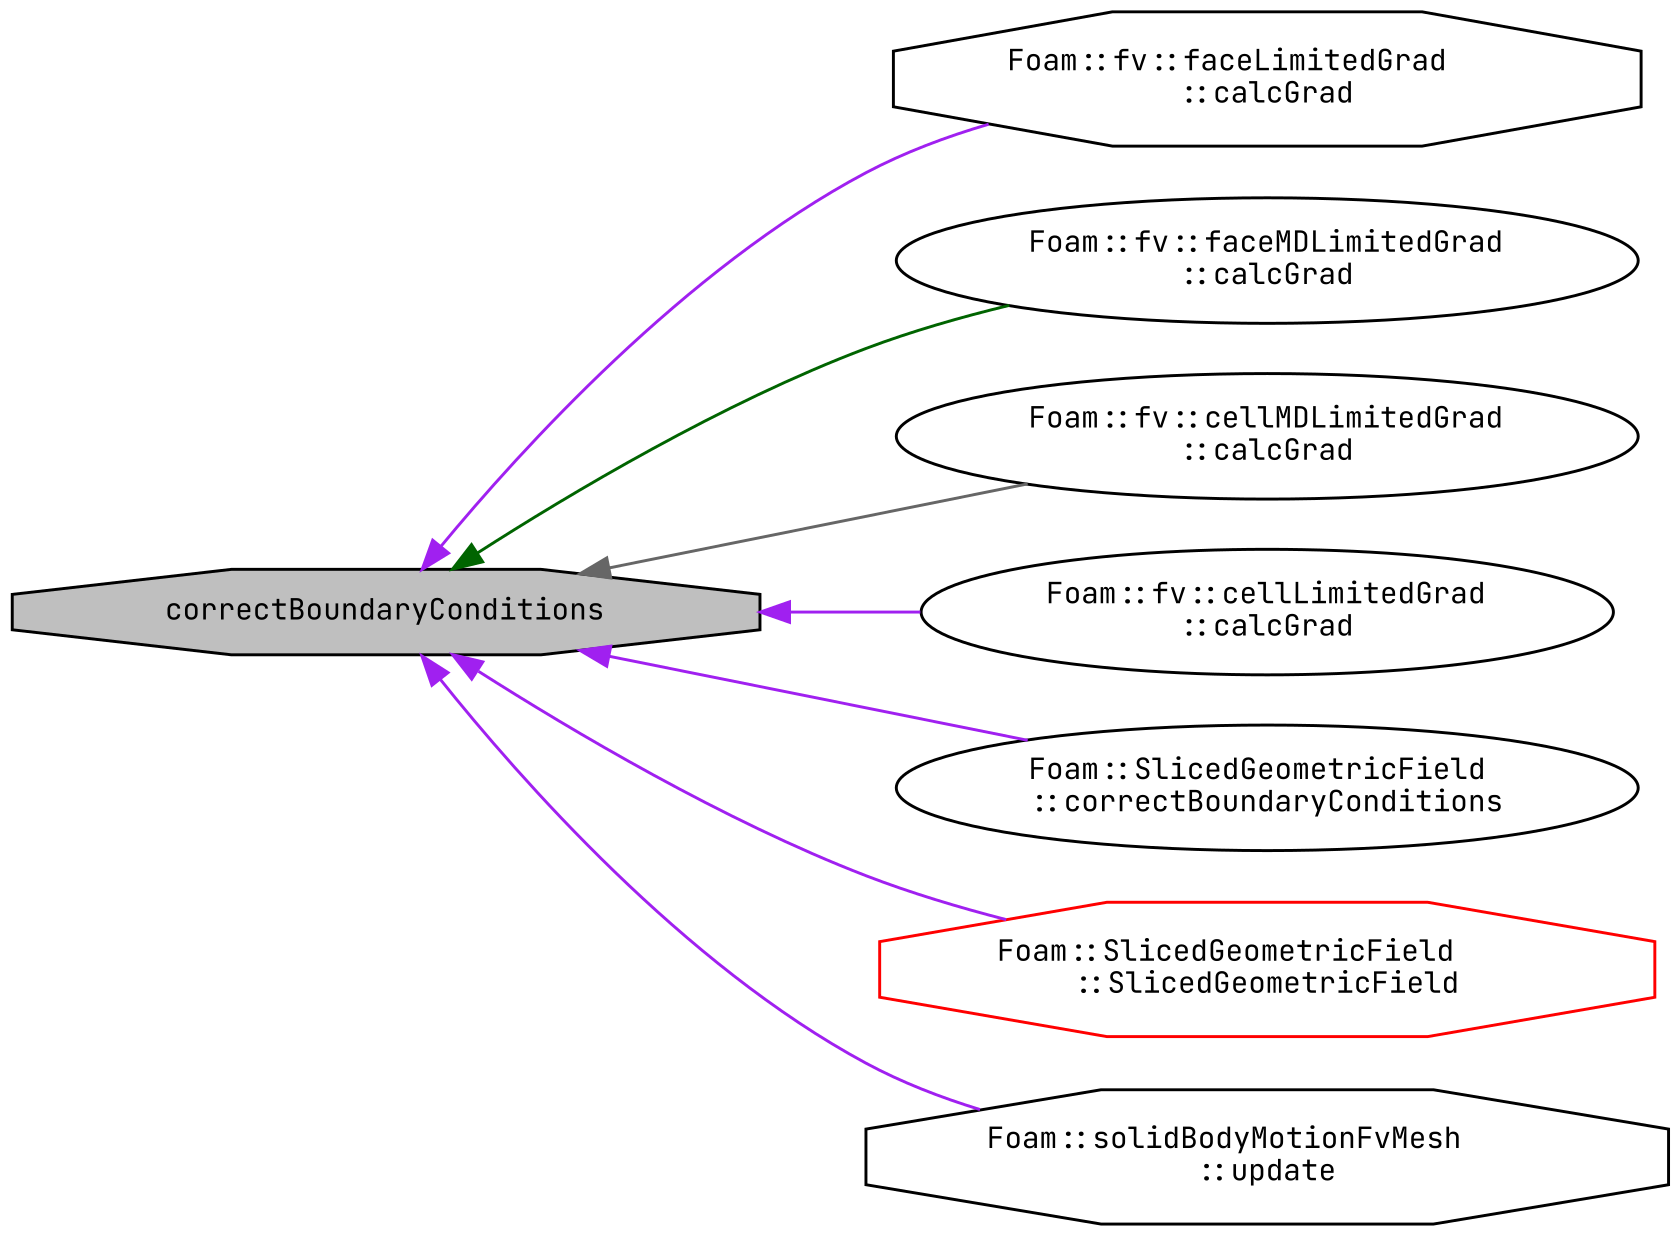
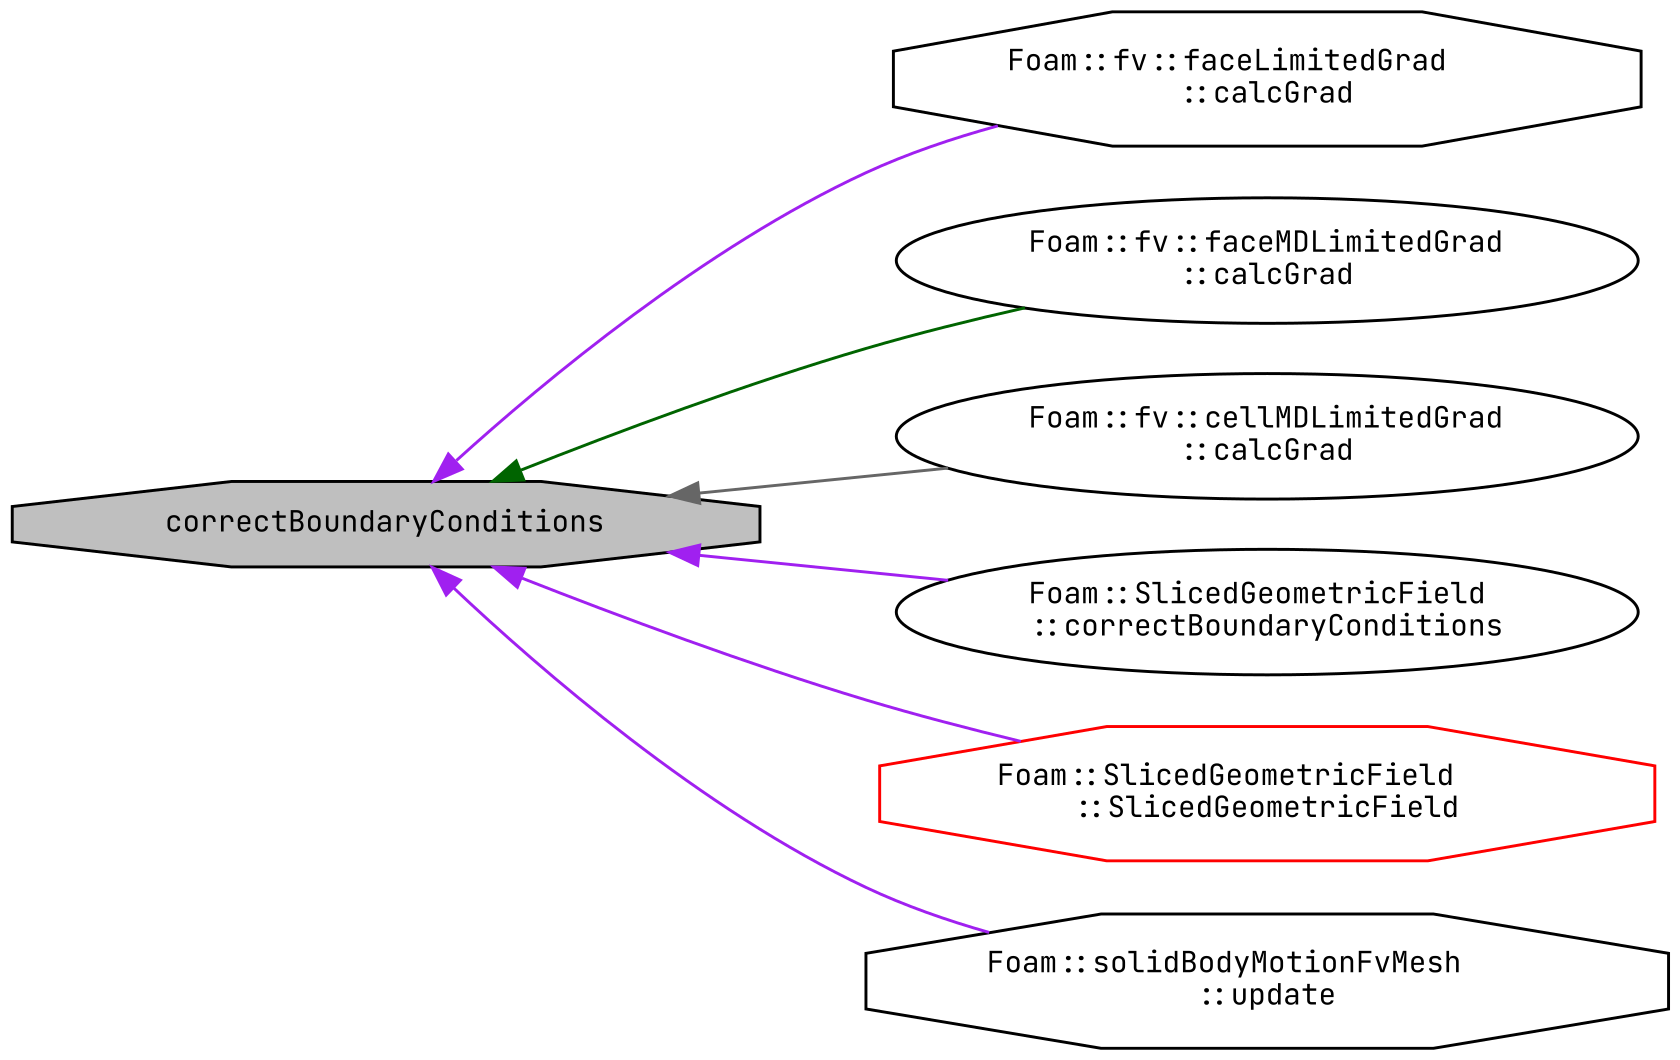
node "Foam::fv::cellLimitedGrad ::calcGrad": removed
